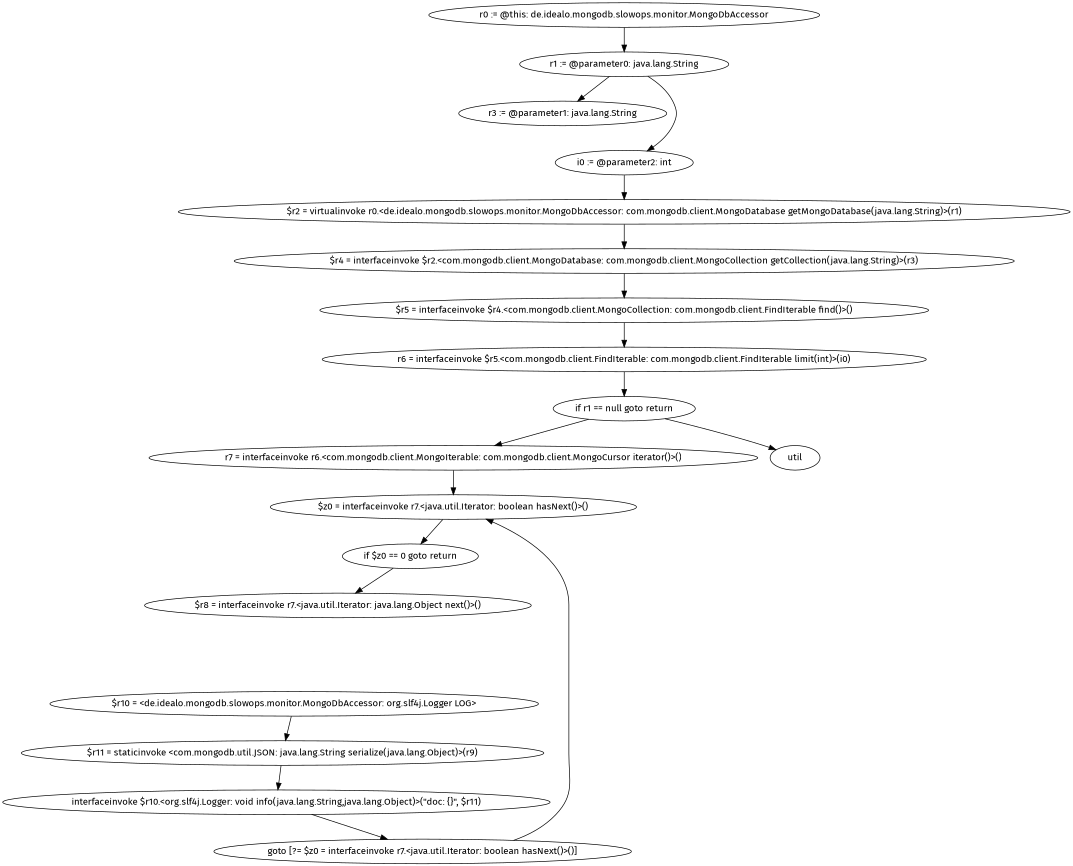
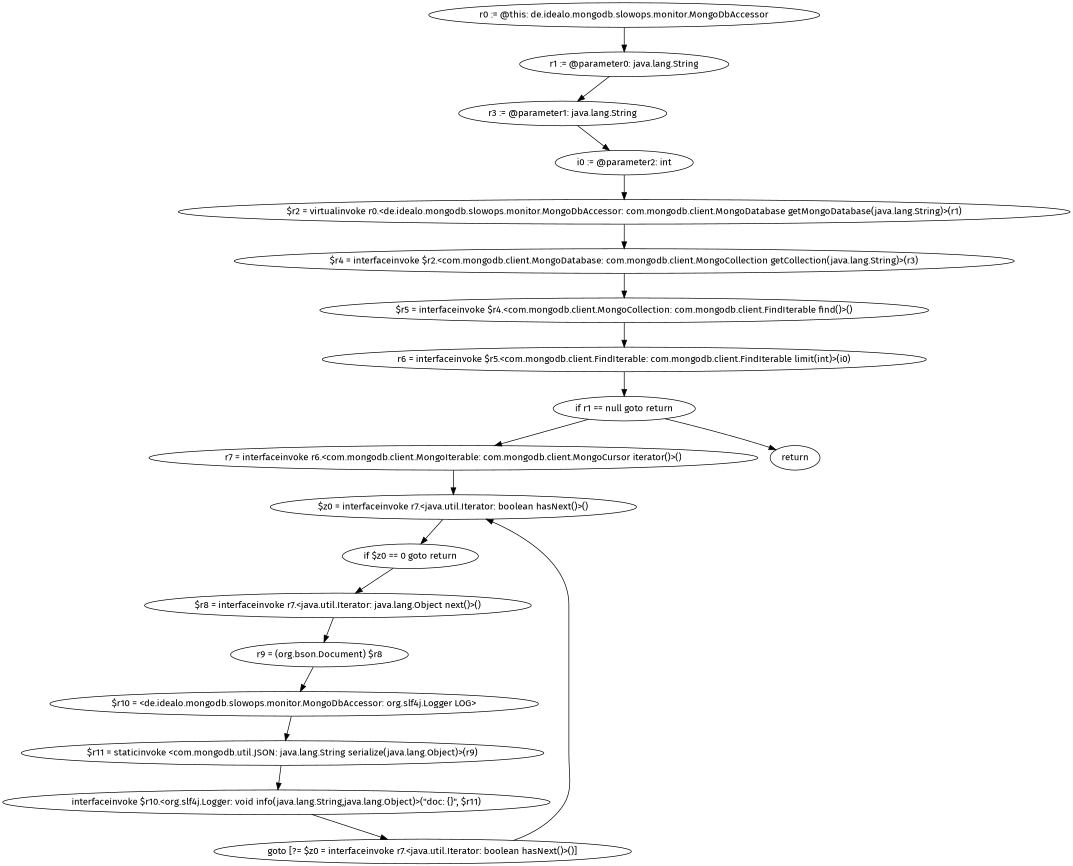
edge "r1 := @parameter0: java.lang.String" -> "i0 := @parameter2: int": now "r3 := @parameter1: java.lang.String" -> "i0 := @parameter2: int"
node "util": label "util" -> "return"
node "r9 = (org.bson.Document) $r8": added
